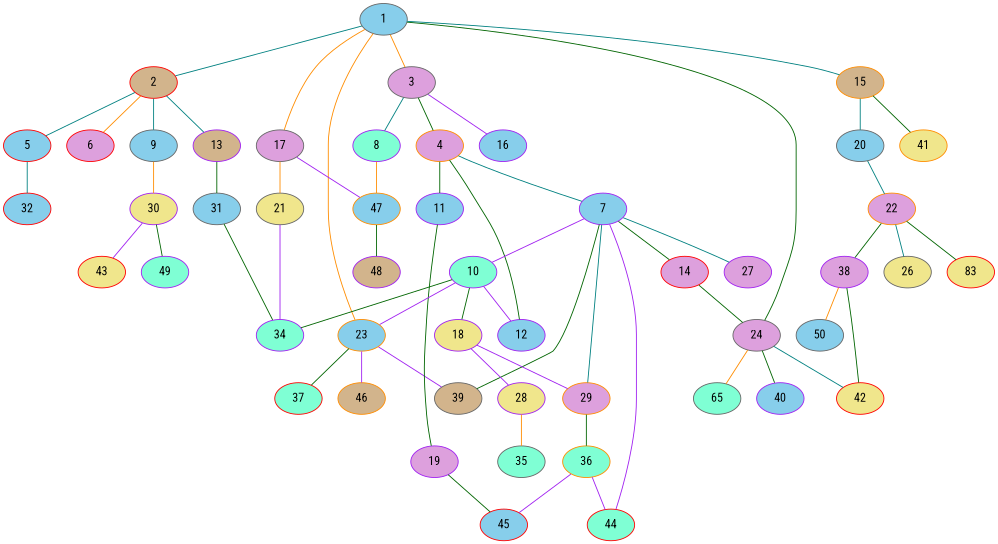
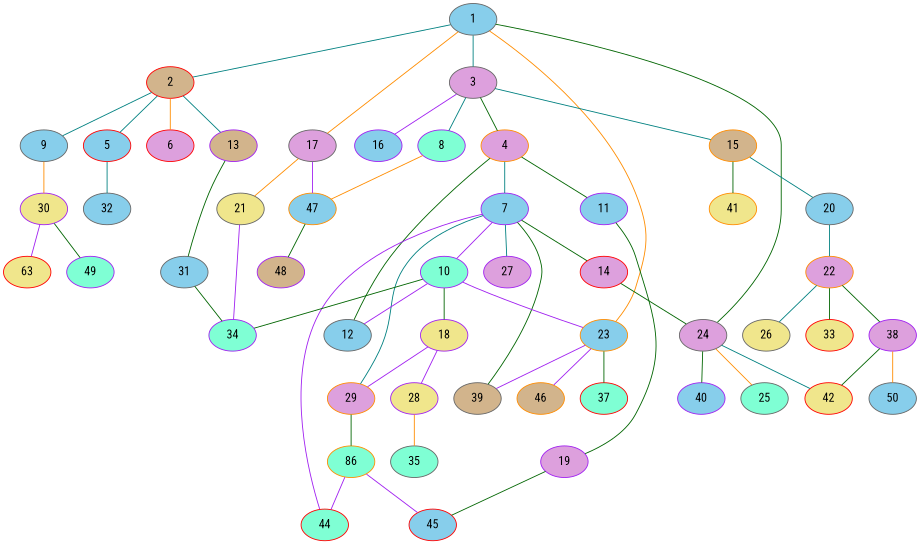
edge "1" -- "15": now "3" -- "15"
edge "1" -- "3": color darkorange -> teal
node "32": color red -> gray40
node "43": label "43" -> "63"
node "83": label "83" -> "33"
node "12": color purple -> gray40
node "65": label "65" -> "25"
node "36": label "36" -> "86"
